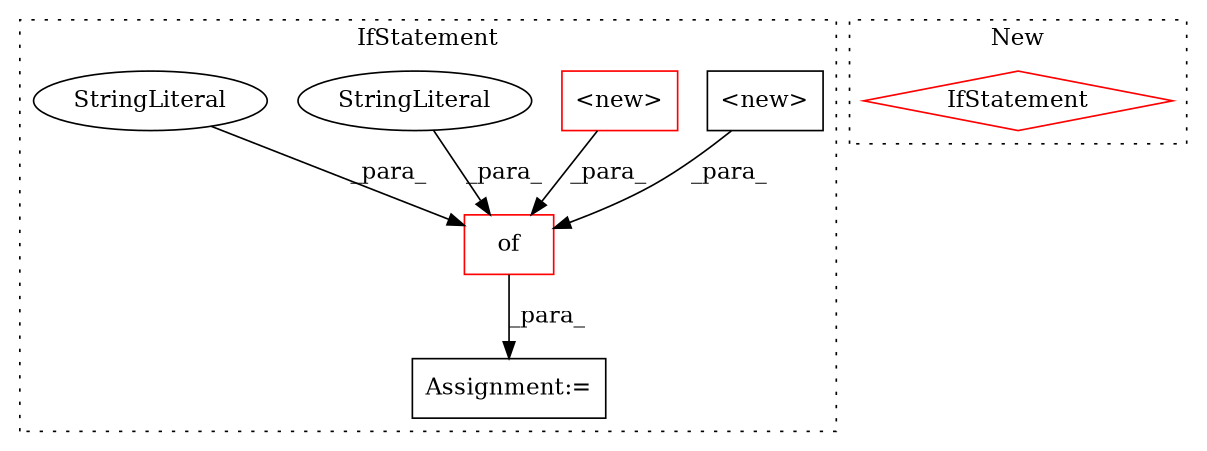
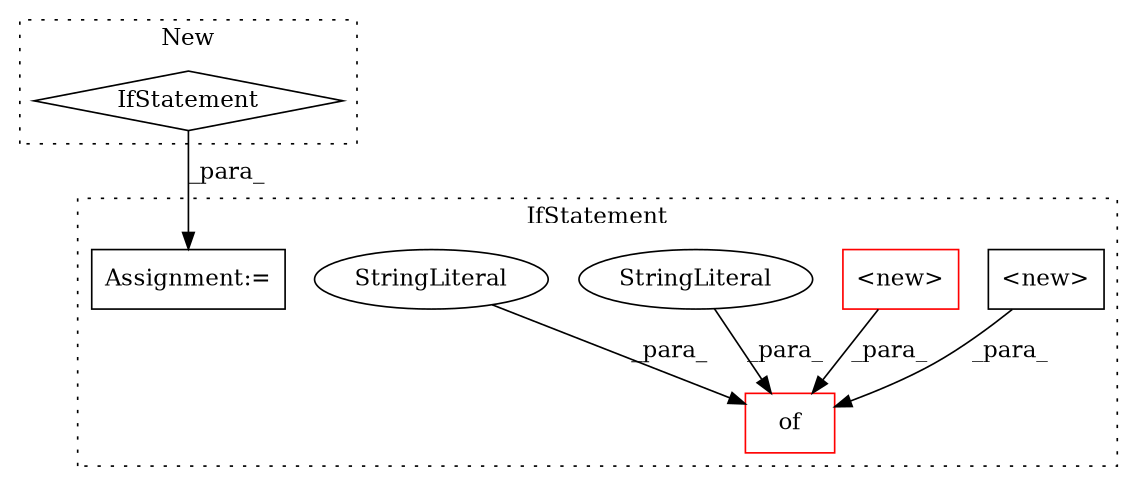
node "IfStatement": color red -> black
edge "of" -> "Assignment:=": now "IfStatement" -> "Assignment:="
